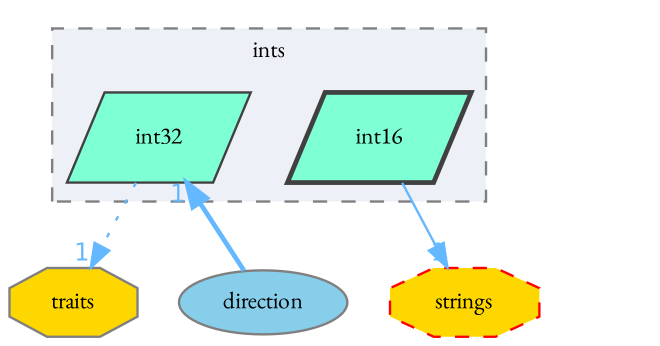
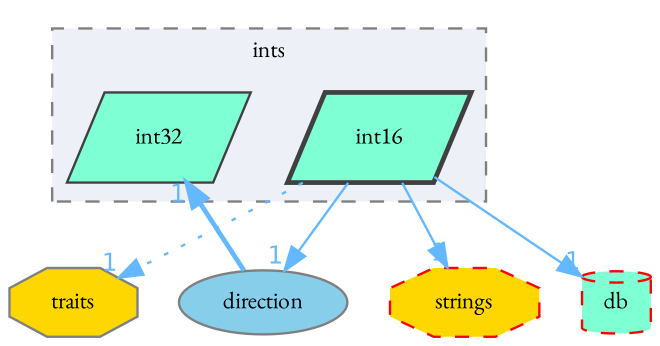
edge "int32" -> "traits": now "int16" -> "traits"
edge "int16" -> "direction": added
node "db": added
